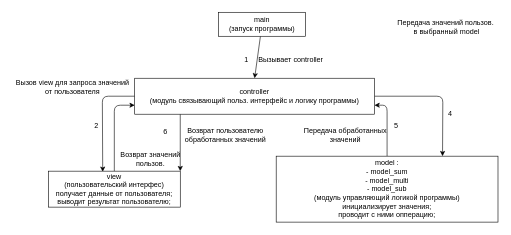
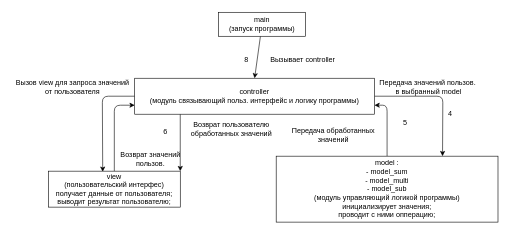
node "Передача значений пользов. в выбранный model": moved (447, 27) -> (429, 87)
node "1": label "1" -> "8"
node "Вызывает controller": moved (291, 60) -> (303, 60)
node "2": removed
node "5": moved (396, 126) -> (405, 123)
node "Возврат пользователю обработанных значений": moved (225, 135) -> (231, 129)
node "Передача обработанных значений": moved (345, 135) -> (333, 135)
